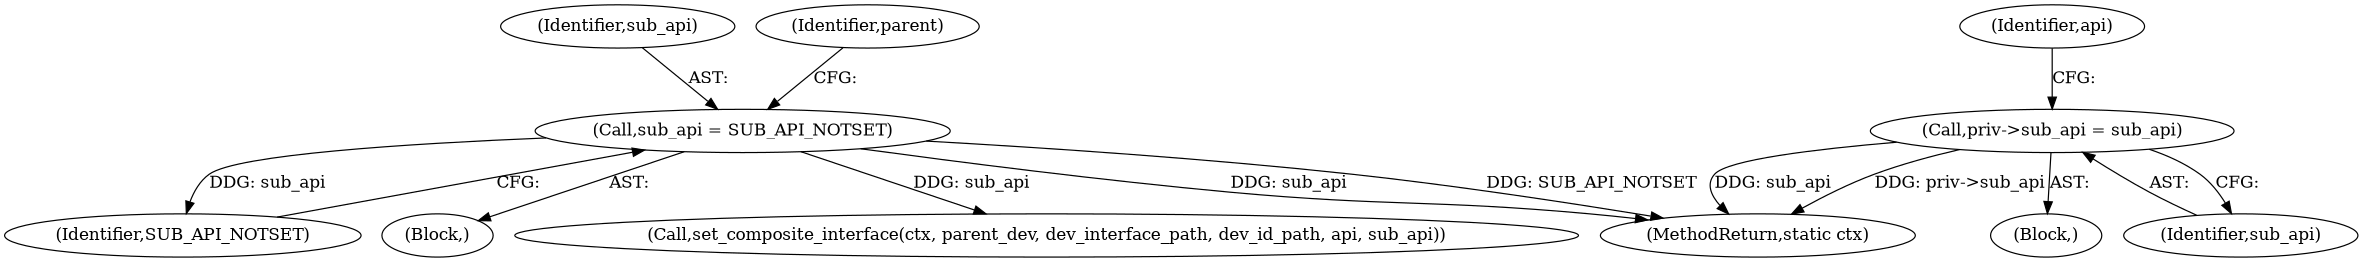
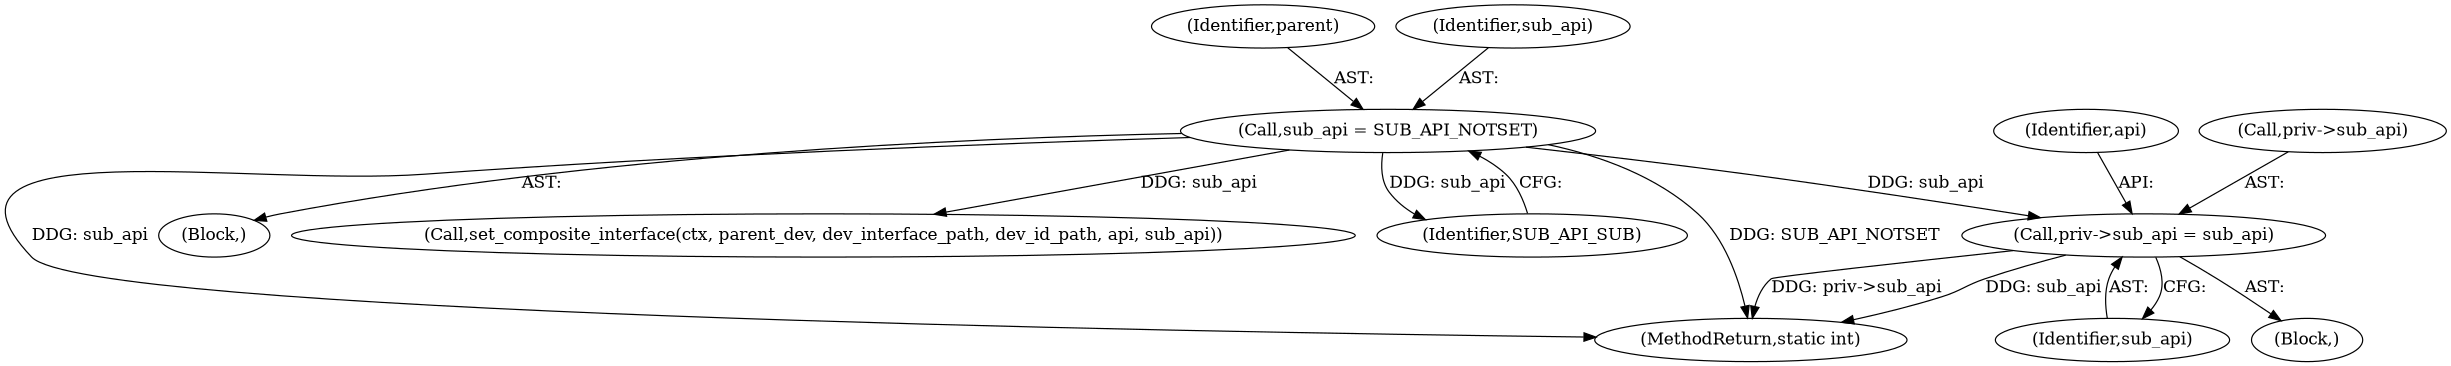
edge "(Identifier,parent)" -> "(Call,sub_api = SUB_API_NOTSET)": label "CFG: " -> "AST: "
edge "(Identifier,api)" -> "(Call,priv->sub_api = sub_api)": label "CFG: " -> "API: "
node "(Call,priv->sub_api)": added
edge "(Call,sub_api = SUB_API_NOTSET)" -> "(Call,priv->sub_api = sub_api)": added, label "DDG: sub_api"
node "(Identifier,SUB_API_NOTSET)": label "(Identifier,SUB_API_NOTSET)" -> "(Identifier,SUB_API_SUB)"
node "(MethodReturn,static ctx)": label "(MethodReturn,static ctx)" -> "(MethodReturn,static int)"
